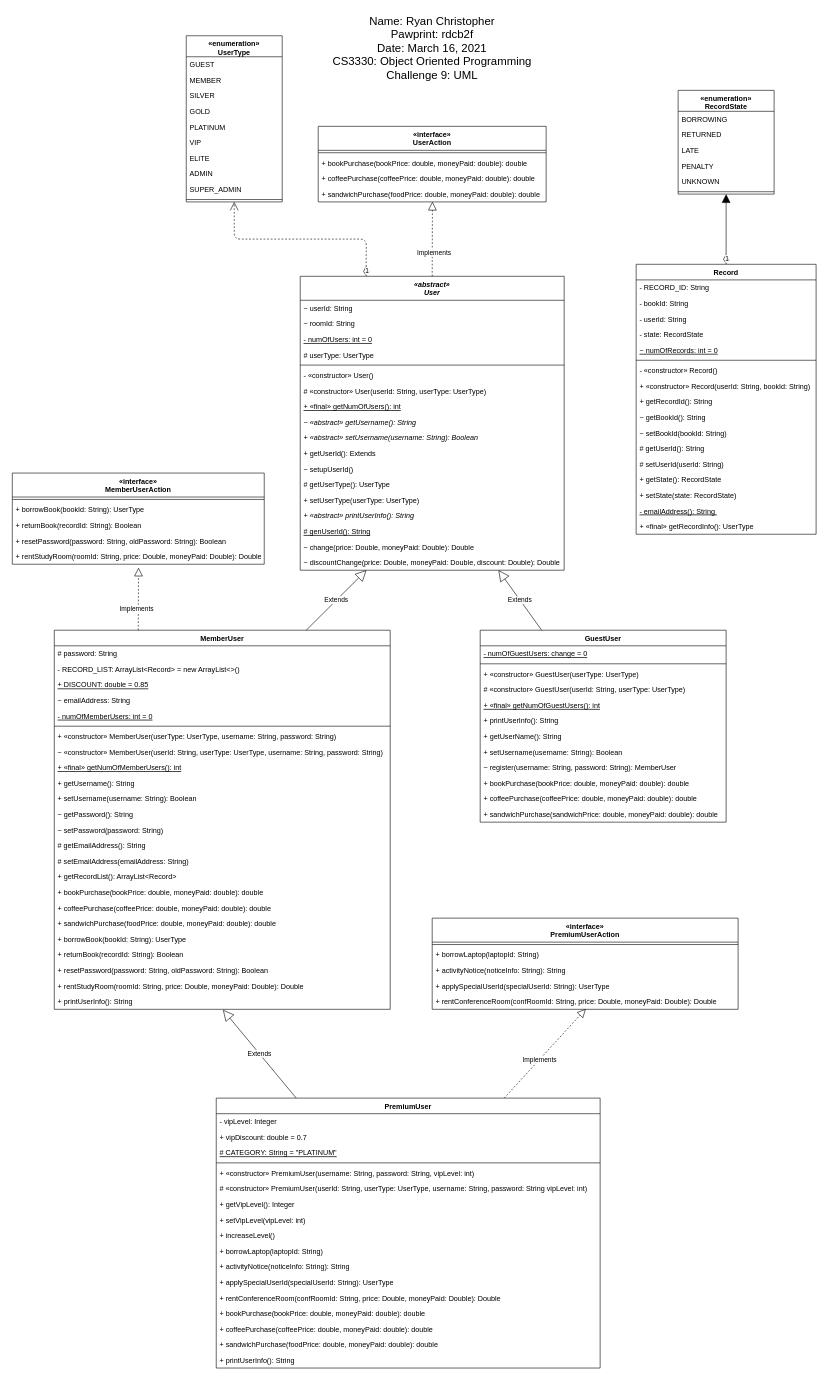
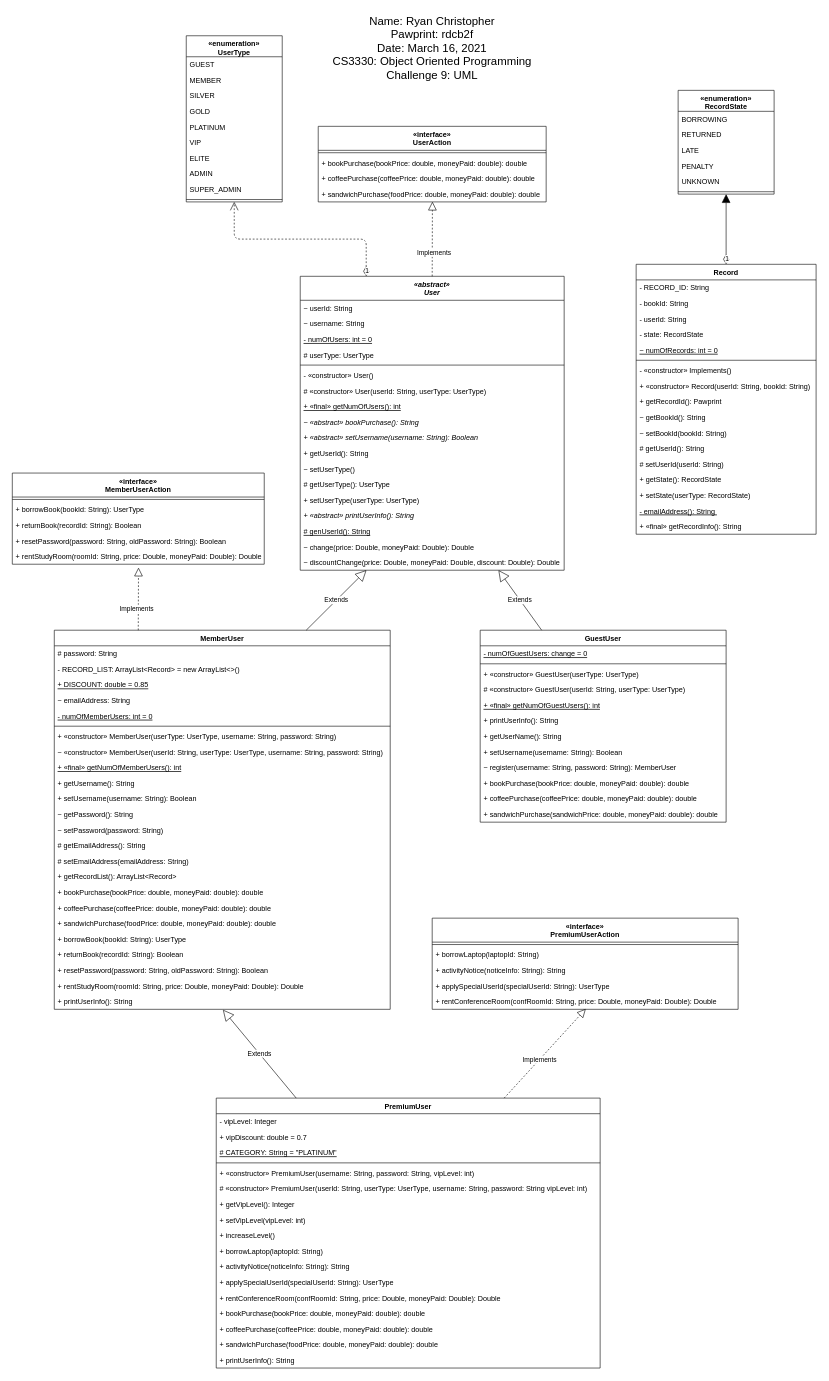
node "~ roomId: String": label "~ roomId: String" -> "~ username: String"
node "- «constructor» Record()": label "- «constructor» Record()" -> "- «constructor» Implements()"
node "+ getRecordId(): String": label "+ getRecordId(): String" -> "+ getRecordId(): Pawprint"
node "~ «abstract» getUsername(): String": label "~ «abstract» getUsername(): String" -> "~ «abstract» bookPurchase(): String"
node "+ getUserId(): Extends": label "+ getUserId(): Extends" -> "+ getUserId(): String"
node "~ setupUserId()": label "~ setupUserId()" -> "~ setUserType()"
node "+ setState(state: RecordState)": label "+ setState(state: RecordState)" -> "+ setState(userType: RecordState)"
node "+ «final» getRecordInfo(): UserType": label "+ «final» getRecordInfo(): UserType" -> "+ «final» getRecordInfo(): String"
